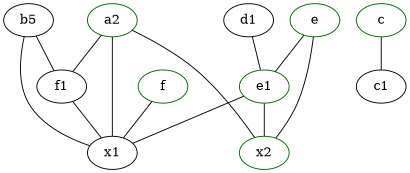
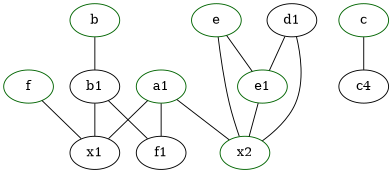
node "b5": label "b5" -> "b1"
node "b": added
node "a2": label "a2" -> "a1"
node "c1": label "c1" -> "c4"
edge "d1" -- "x2": added
edge "f1" -- "x1": removed
edge "e1" -- "x1": removed
